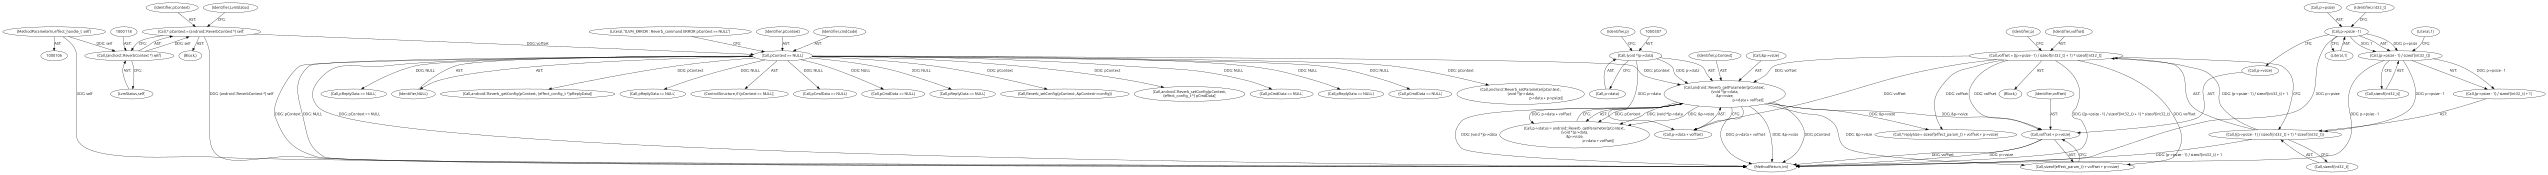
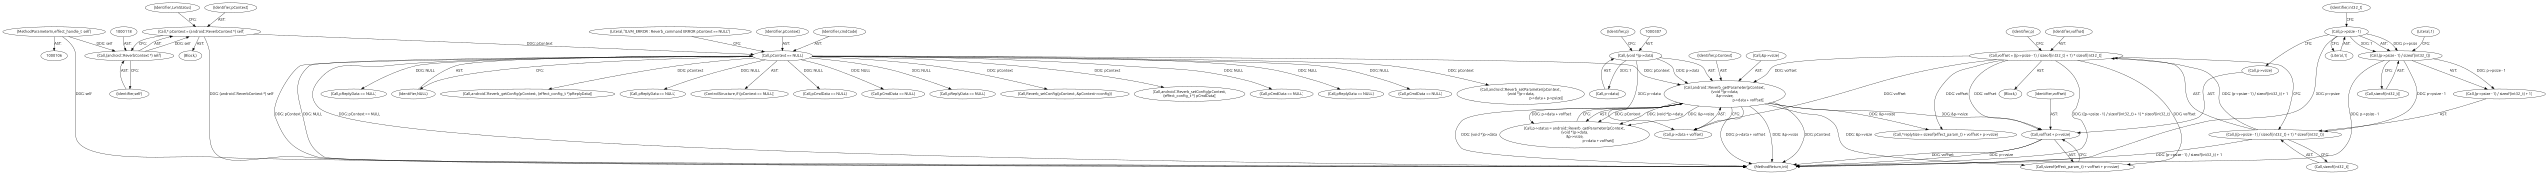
node "(Call,p->psize)": removed
edge "(Call,* pContext = (android::ReverbContext *) self)" -> "(Call,pContext == NULL)": label "DDG: voffset" -> "DDG: pContext"
edge "(Call,pContext == NULL)" -> "(Identifier,NULL)": label "AST: " -> "CFG: "
edge "(Call,(void *)p->data)" -> "(Call,p->data)": label "CFG: " -> "DDG: 1"
node "(LvmStatus,self)": label "(LvmStatus,self)" -> "(Identifier,self)"
